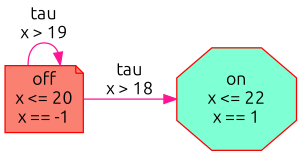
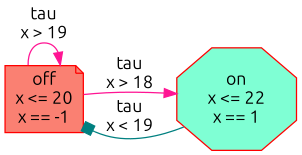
edge "on x <= 22 x == 1" -> "off x <= 20 x == -1": added, label "tau x < 19"
